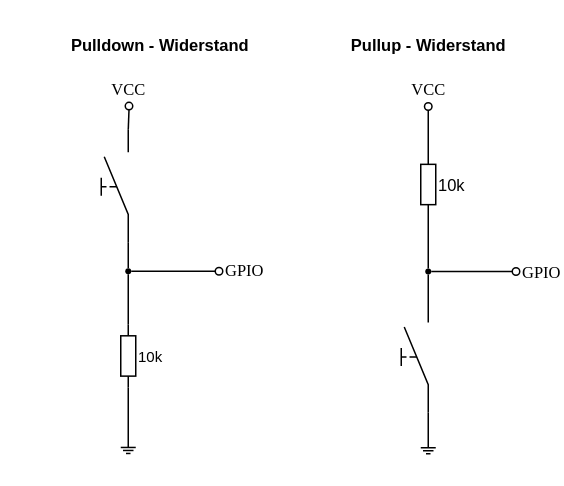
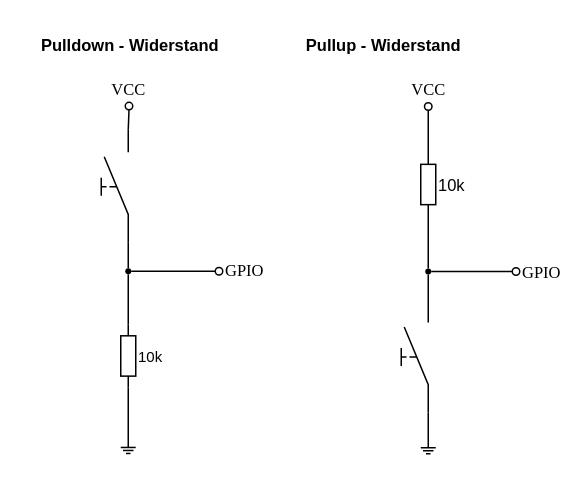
node "Pulldown - Widerstand": moved (159, 46) -> (129, 46)
node "Pullup - Widerstand": moved (428, 46) -> (383, 46)
